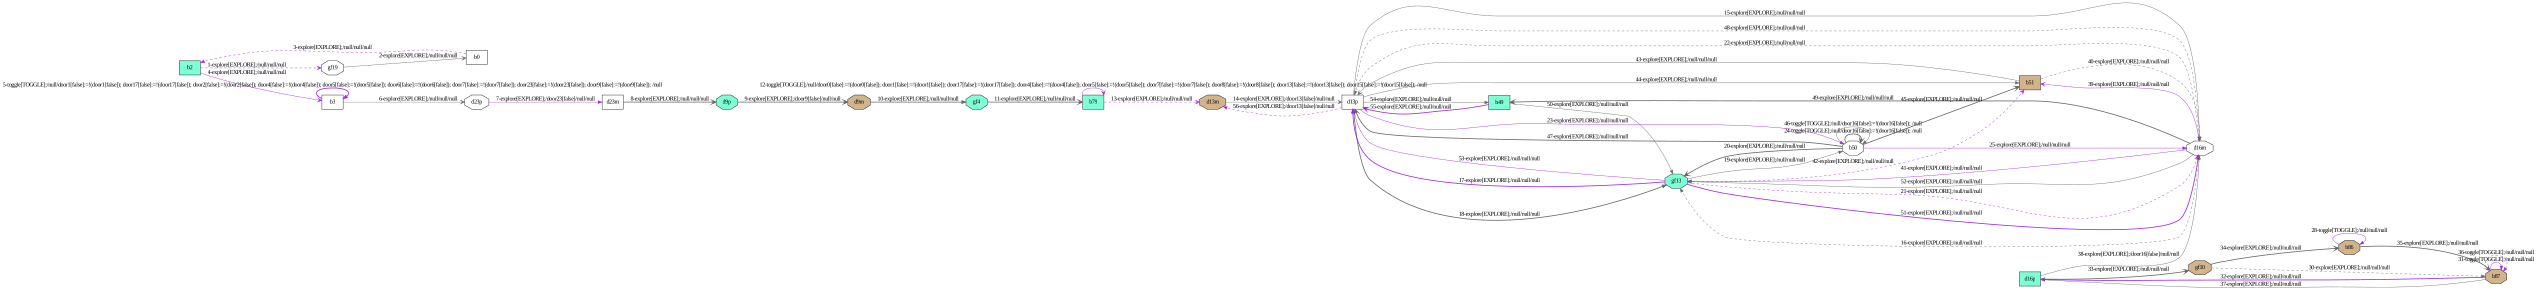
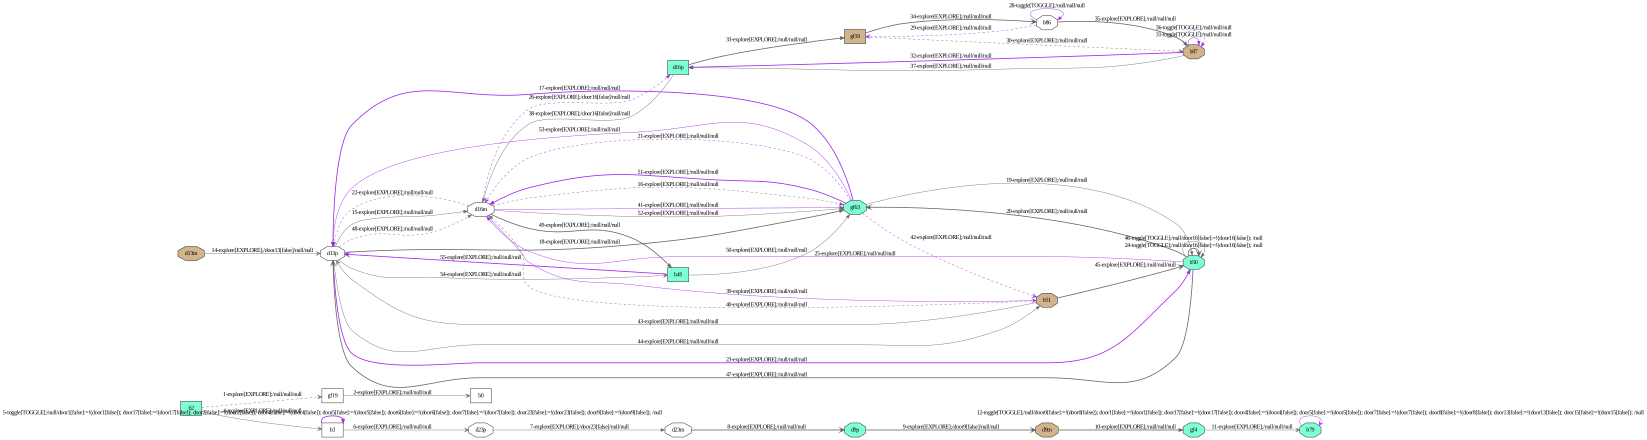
edge "b86" -> "gf10": added, label "29-explore[EXPLORE];/null/null/null"
edge "b0" -> "b2": removed, label "3-explore[EXPLORE];/null/null/null"
edge "b2" -> "gf19": color purple -> gray40
node "gf19": shape octagon -> box
node "b51": shape box -> octagon
edge "b2" -> "b3": color purple -> gray40
edge "d16m" -> "b49": arrowhead vee -> normal
edge "d23p" -> "d23m": color purple -> gray40
node "d23m": shape box -> octagon
edge "gf4" -> "b79": style bold -> solid
node "b79": shape box -> octagon
edge "b79" -> "d13m": removed, label "13-explore[EXPLORE];/null/null/null"
node "d13p": shape box -> octagon
edge "d13p" -> "b49": arrowhead normal -> vee
edge "d16m" -> "d16p": added, label "26-explore[EXPLORE];/door16[false]/null/null"
edge "d13p" -> "d13m": removed, label "56-explore[EXPLORE];/door13[false]/null/null"
edge "b50" -> "b51": reversed
edge "d13p" -> "b50": style solid -> bold
node "b50": fillcolor white -> aquamarine
node "gf13": label "gf13" -> "gf63"
node "b86": fillcolor tan -> white
edge "b86" -> "b87": arrowhead vee -> normal
node "gf10": shape octagon -> box
edge "gf10" -> "b87": arrowhead normal -> vee
edge "d16p" -> "gf10": arrowhead vee -> normal
